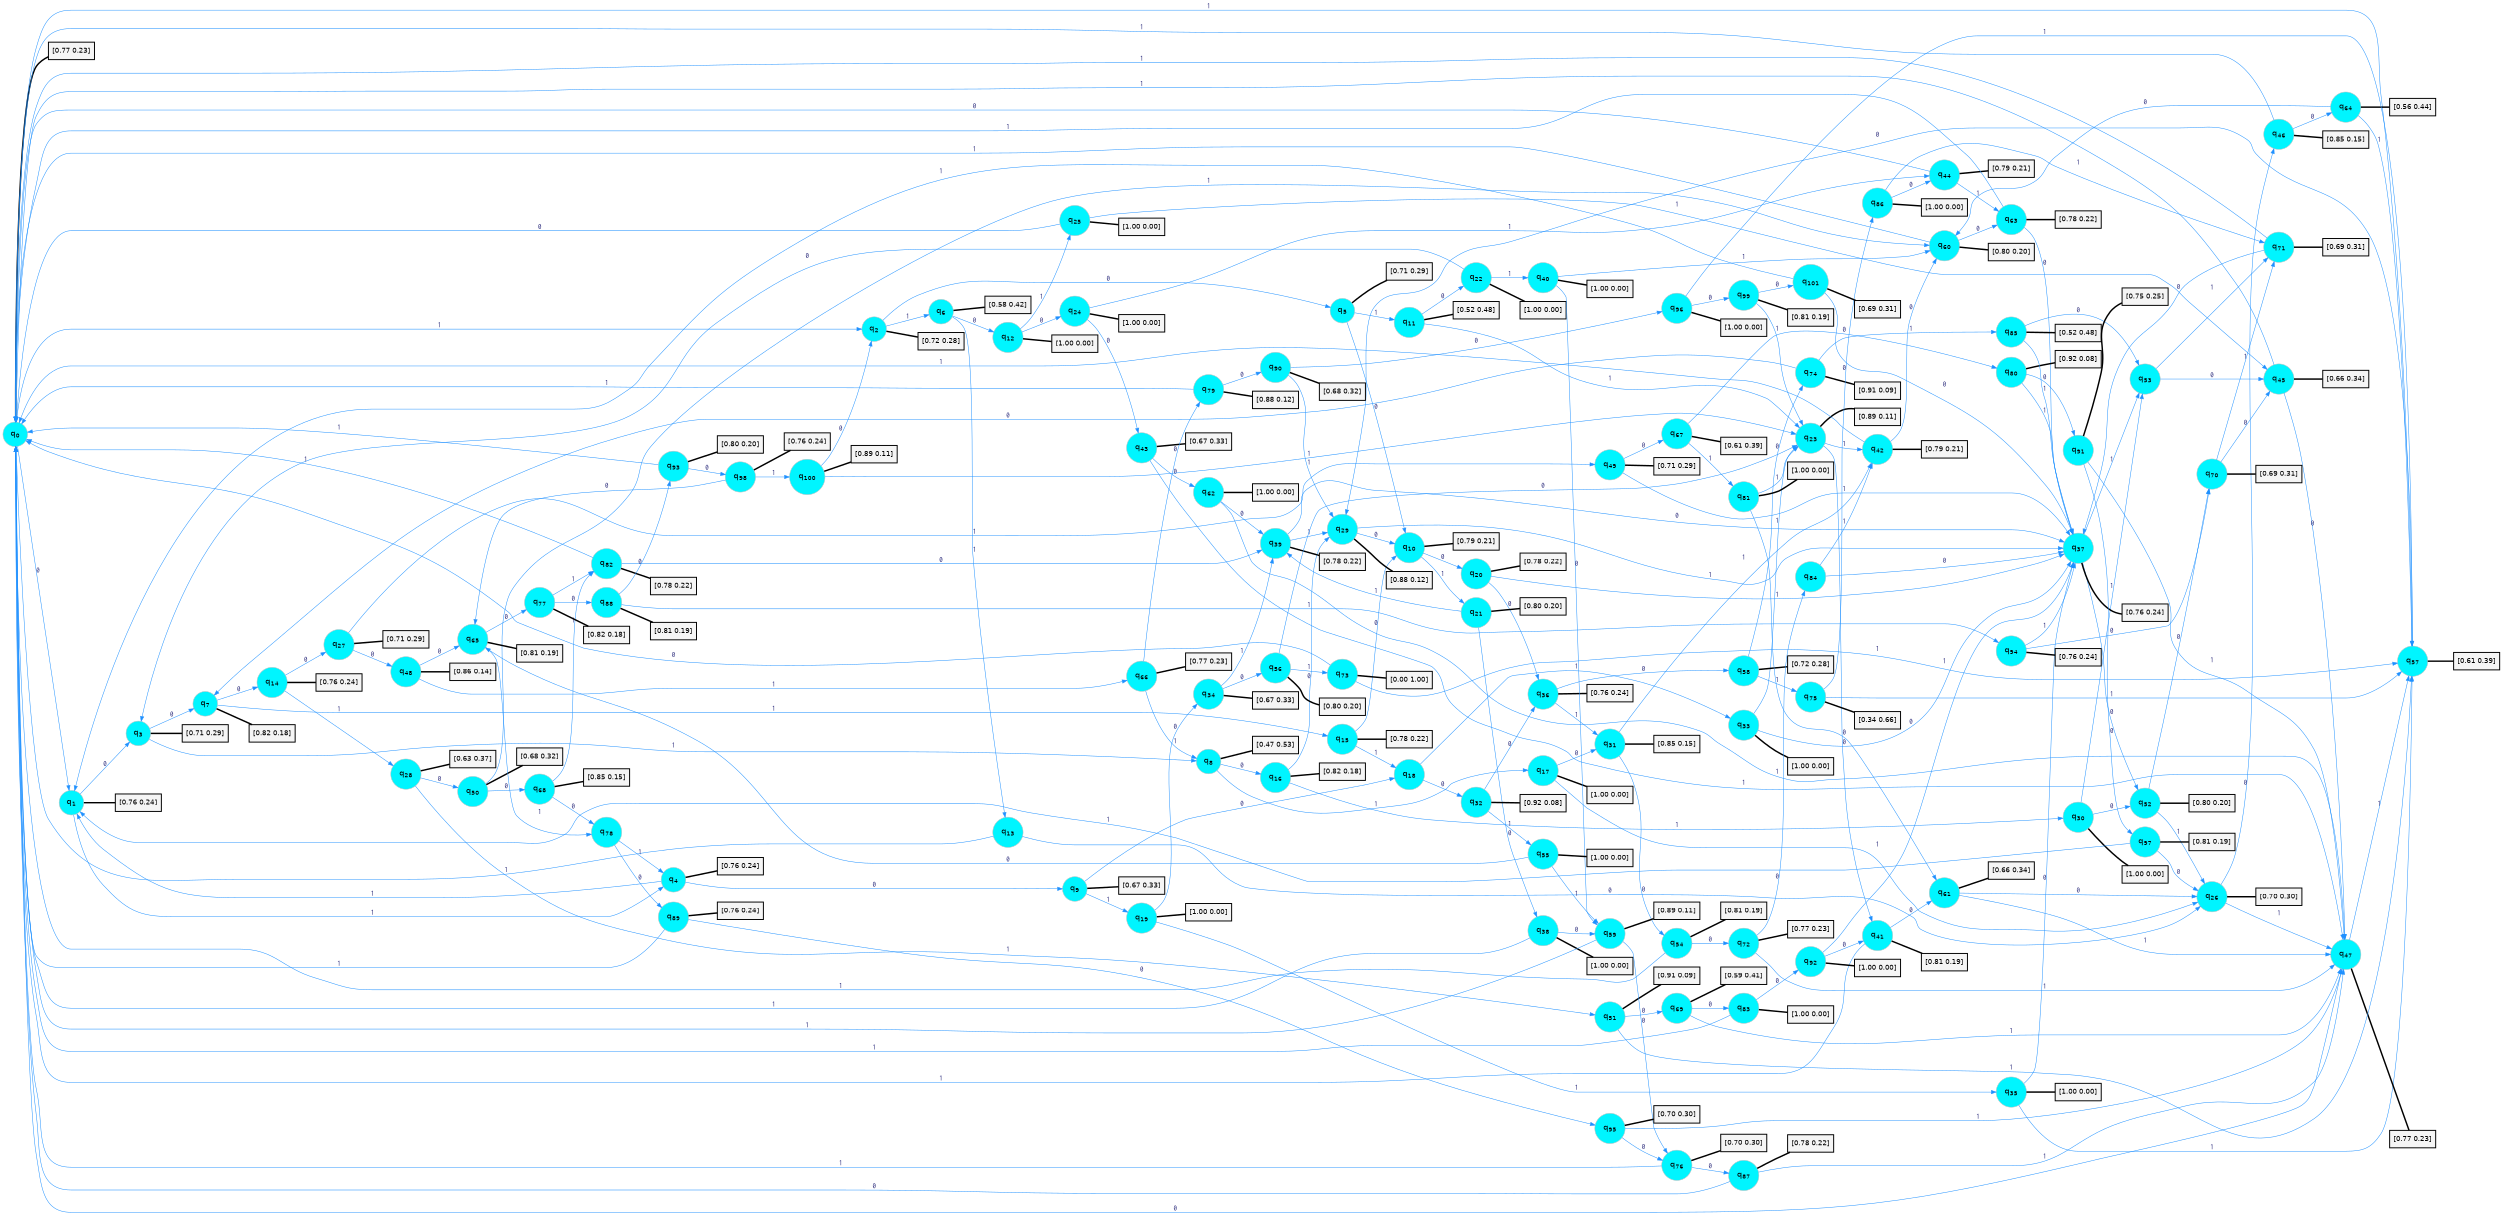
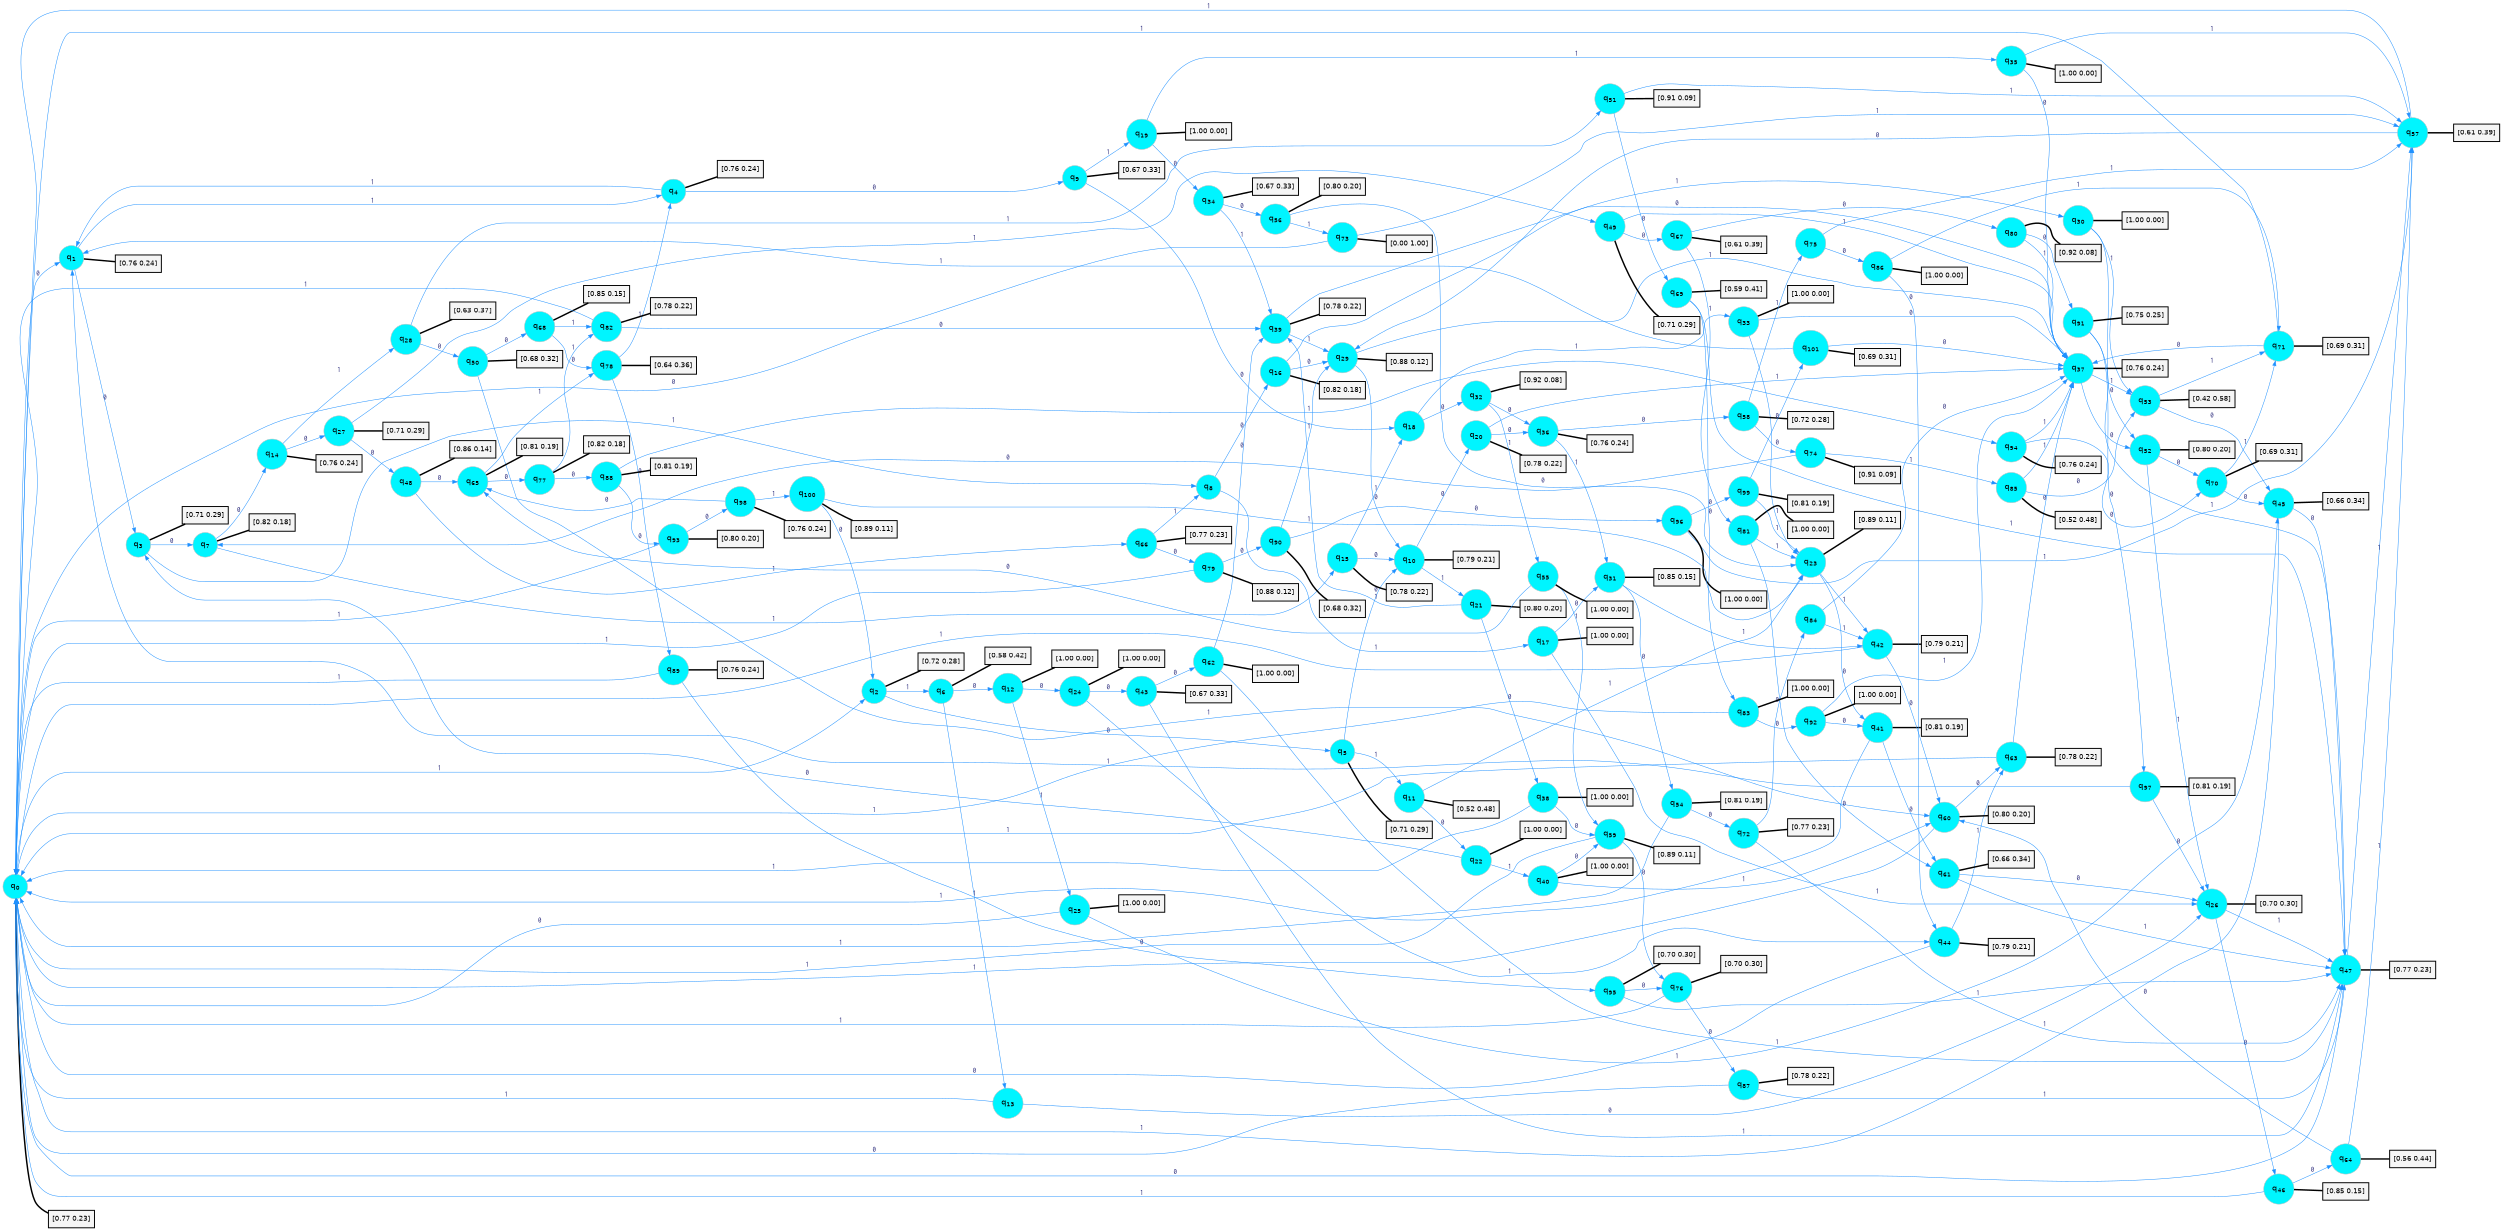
node "[0.64 0.36]": added
node "[0.42 0.58]": added
node "[0.34 0.66]": removed
node "[0.47 0.53]": removed
